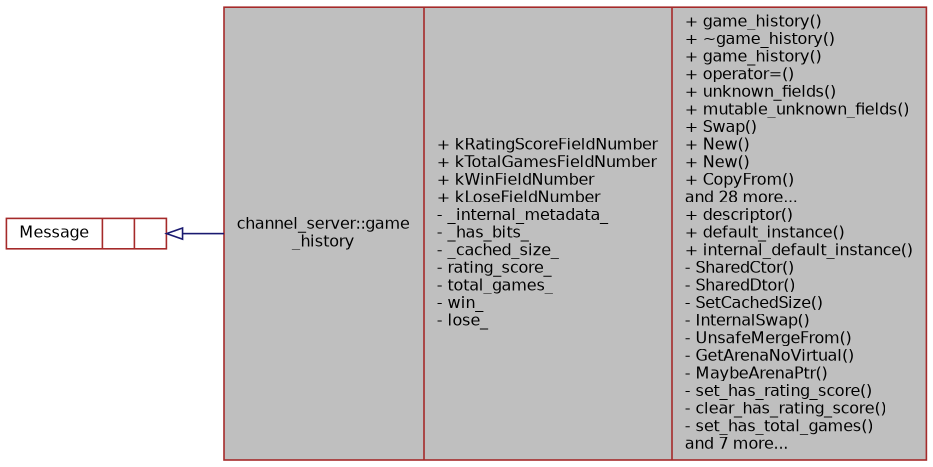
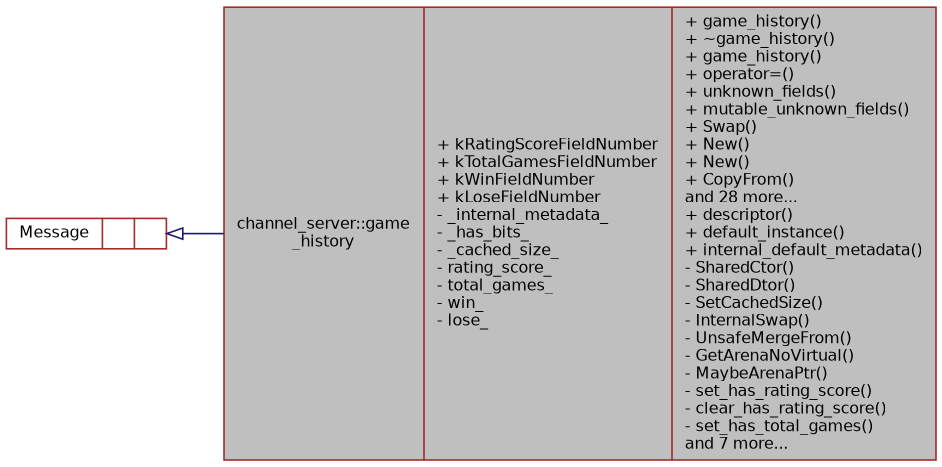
node "channel_server::game": text "+ internal_default_instance()" -> "+ internal_default_metadata()"
